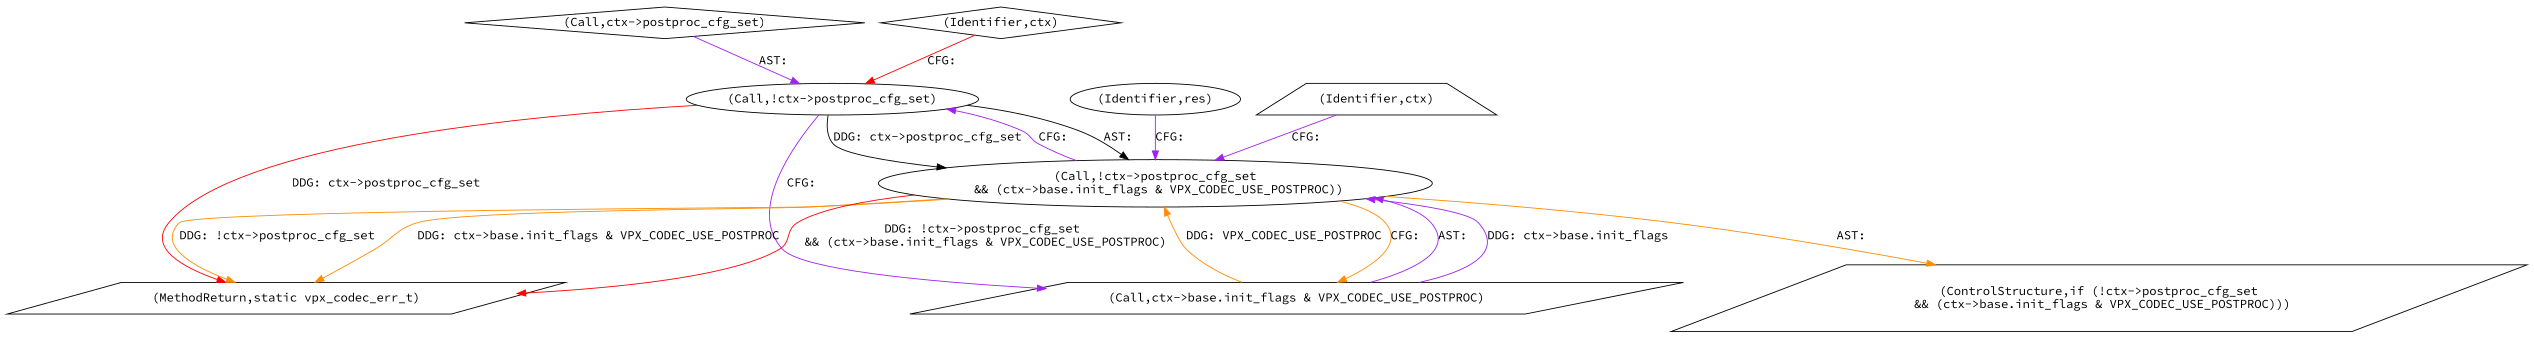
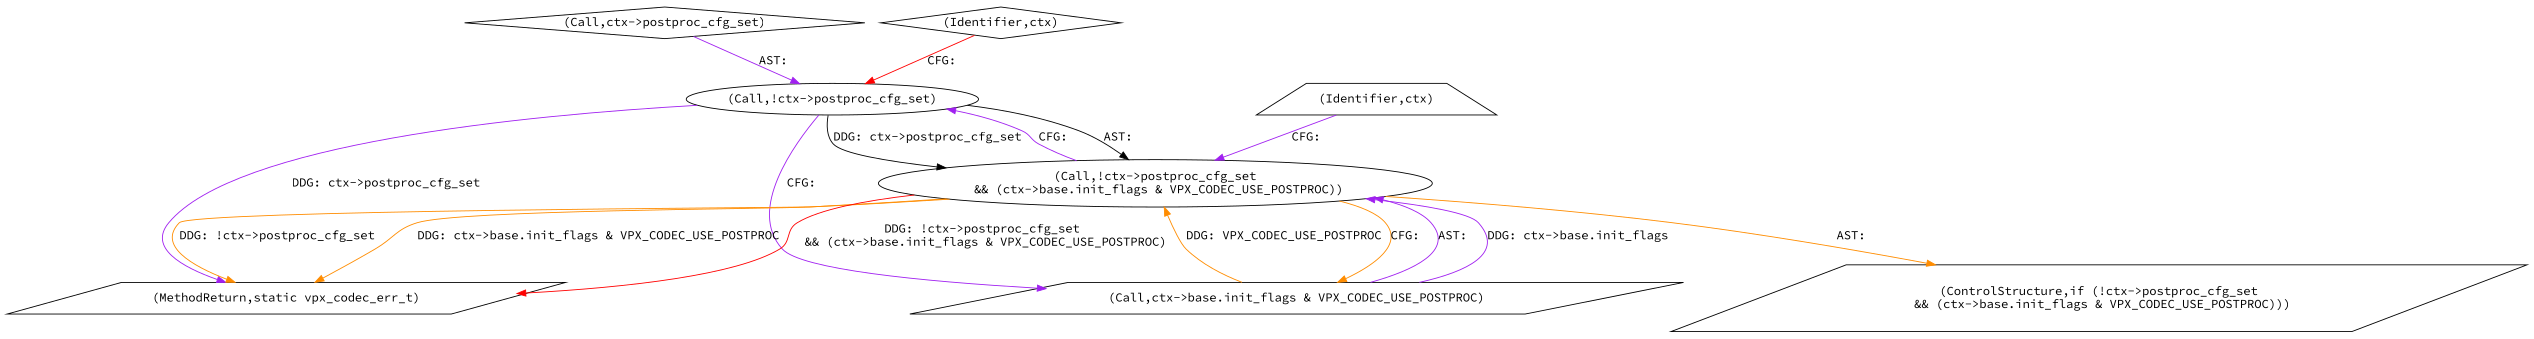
node "(Identifier,res)": removed
edge "(Call,!ctx->postproc_cfg_set)" -> "(MethodReturn,static vpx_codec_err_t)": color red -> purple
